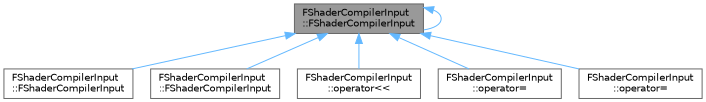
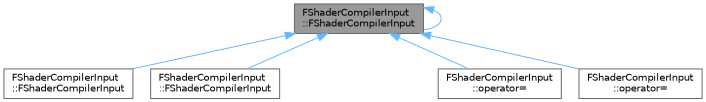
node "FShaderCompilerInput ::operator<<": removed
